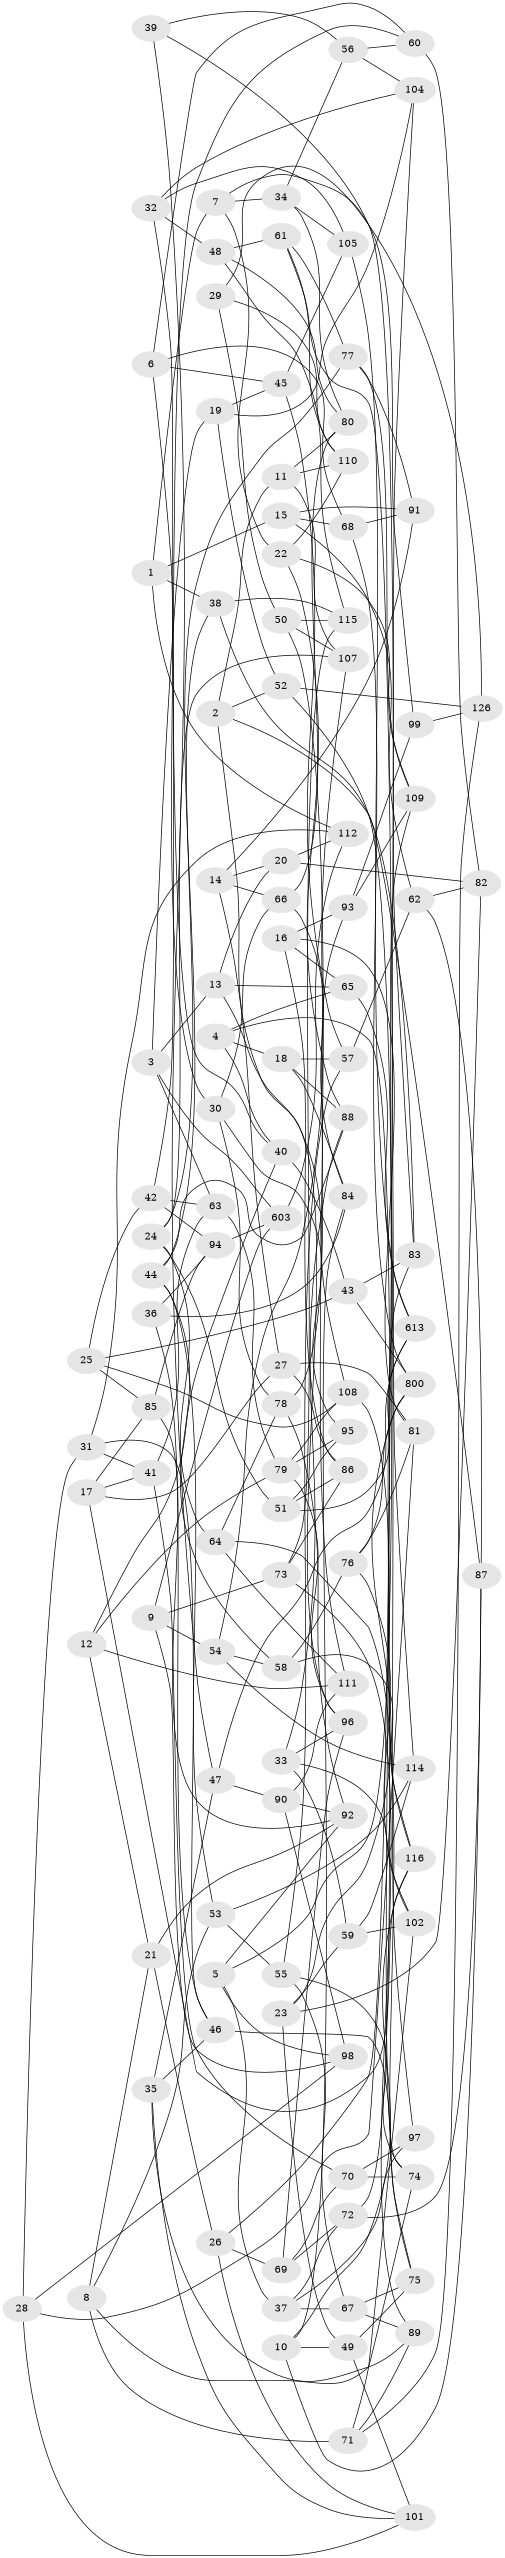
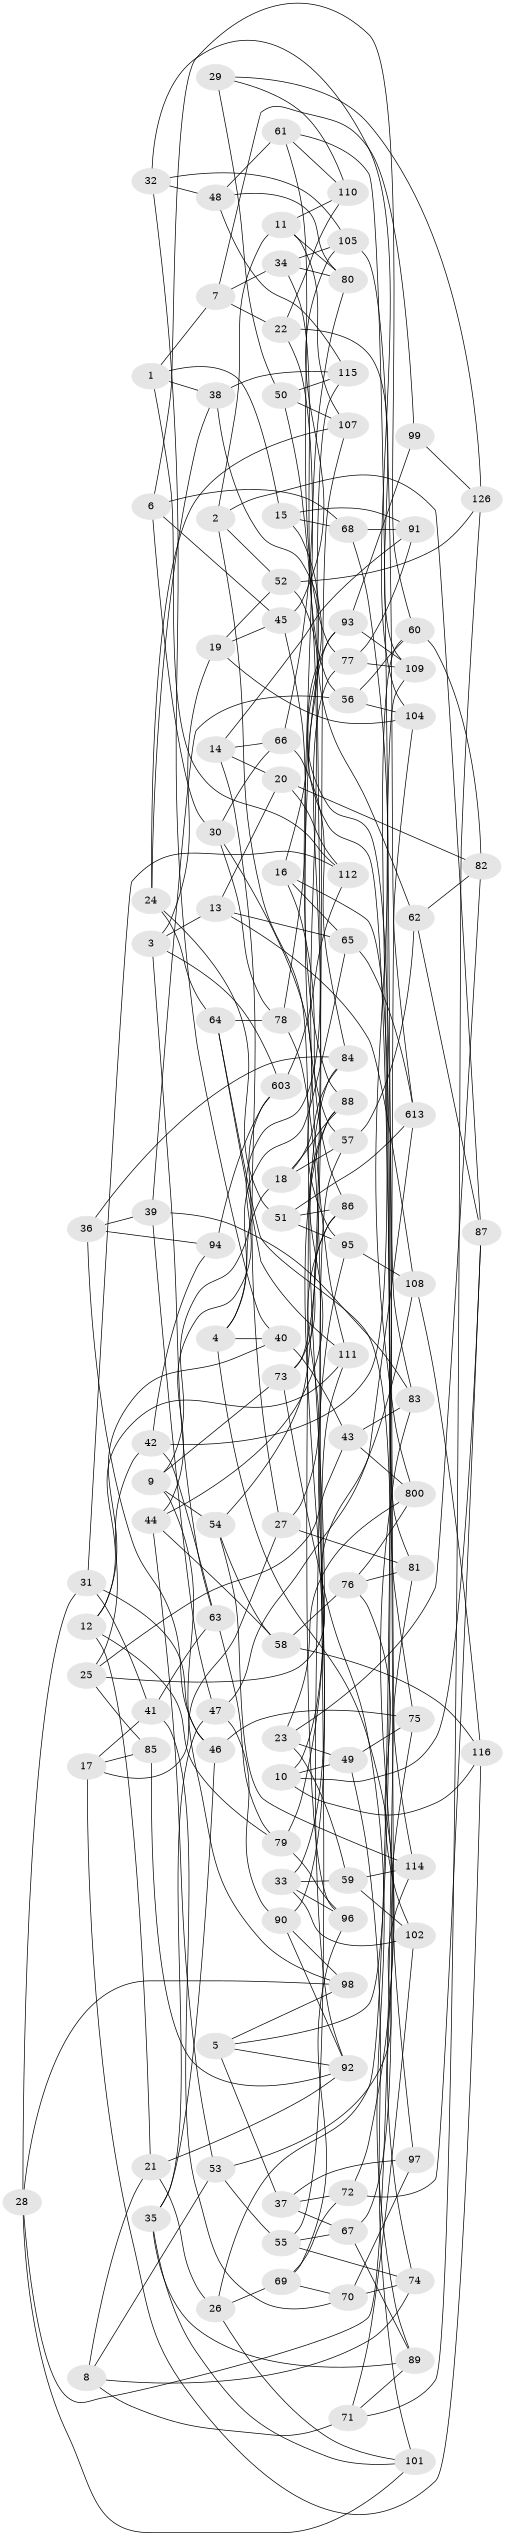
edge "39" -- "36": added
edge "94" -- "85": removed
edge "108" -- "79": now "108" -- "95"
